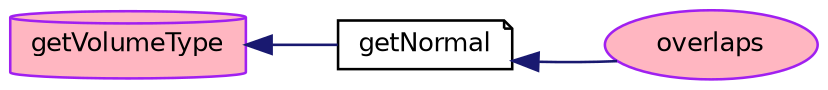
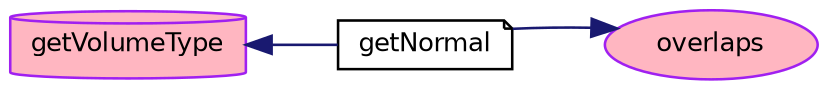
edge "overlaps" -> "getNormal": reversed
